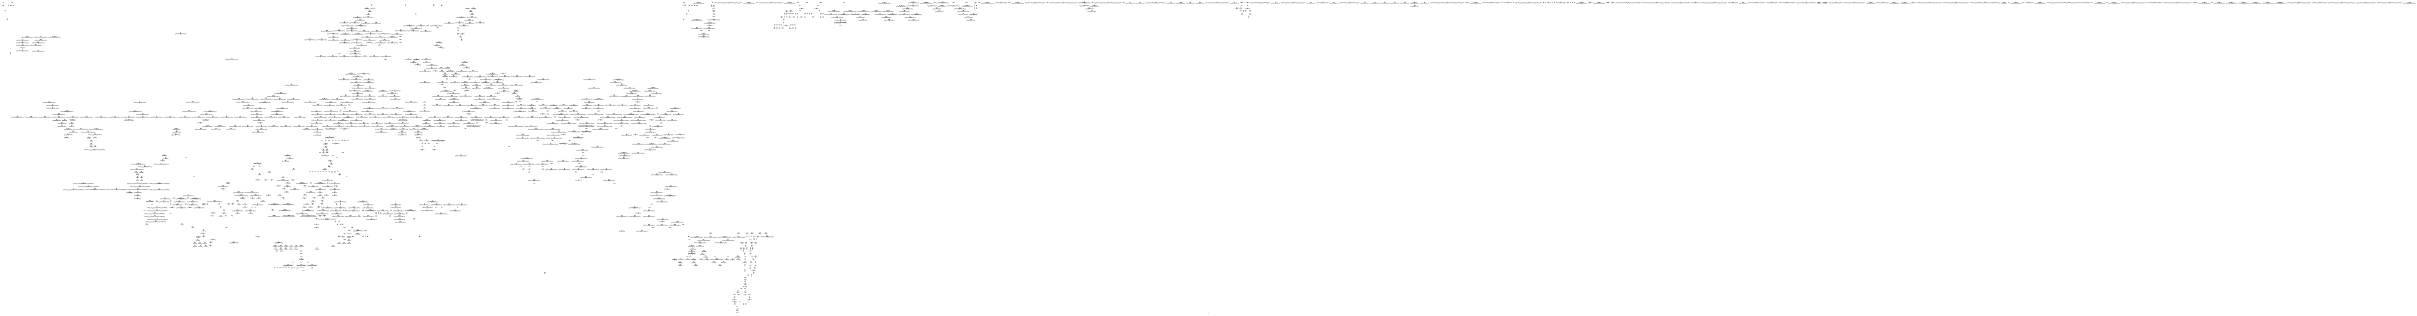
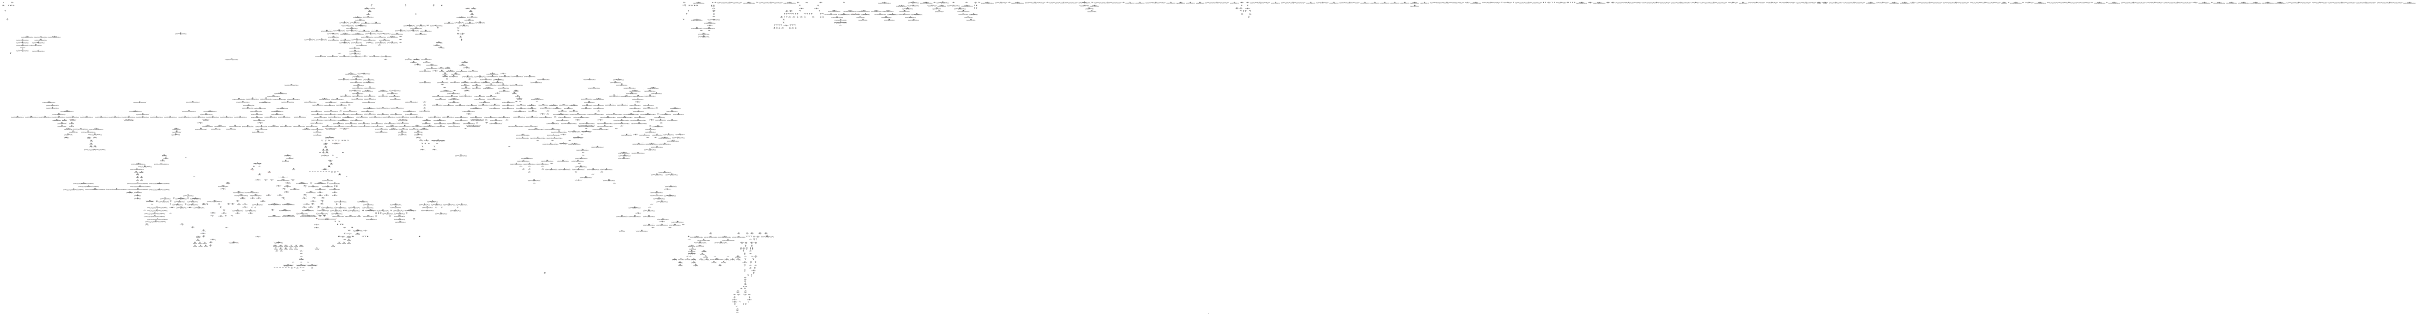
node "NodeID: 295": added
